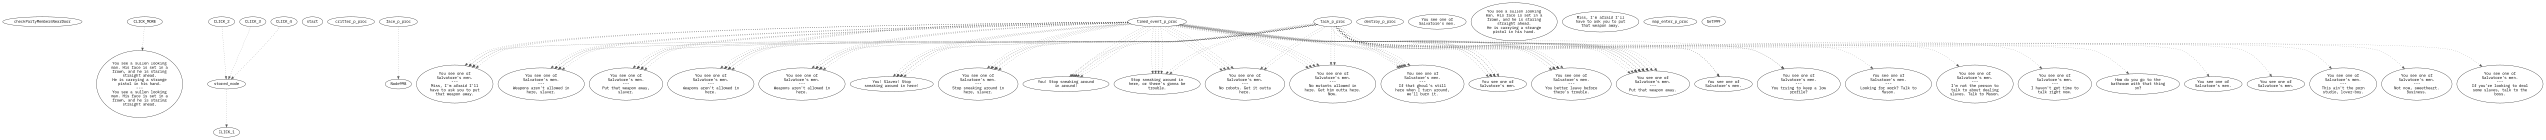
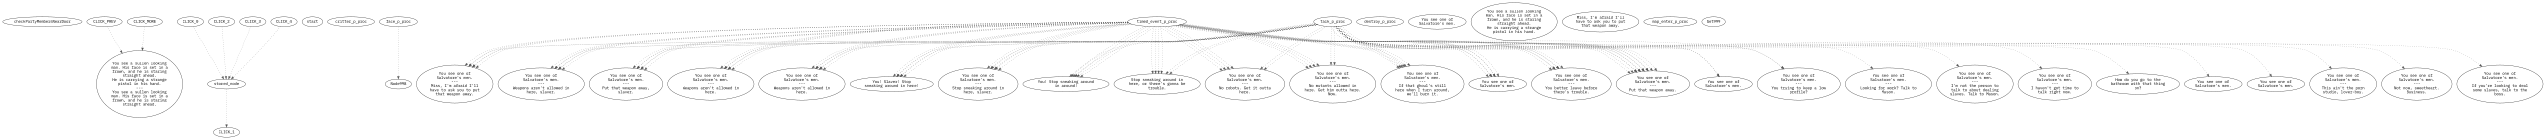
node "CLICK_PREV": added
node "CLICK_0": added
